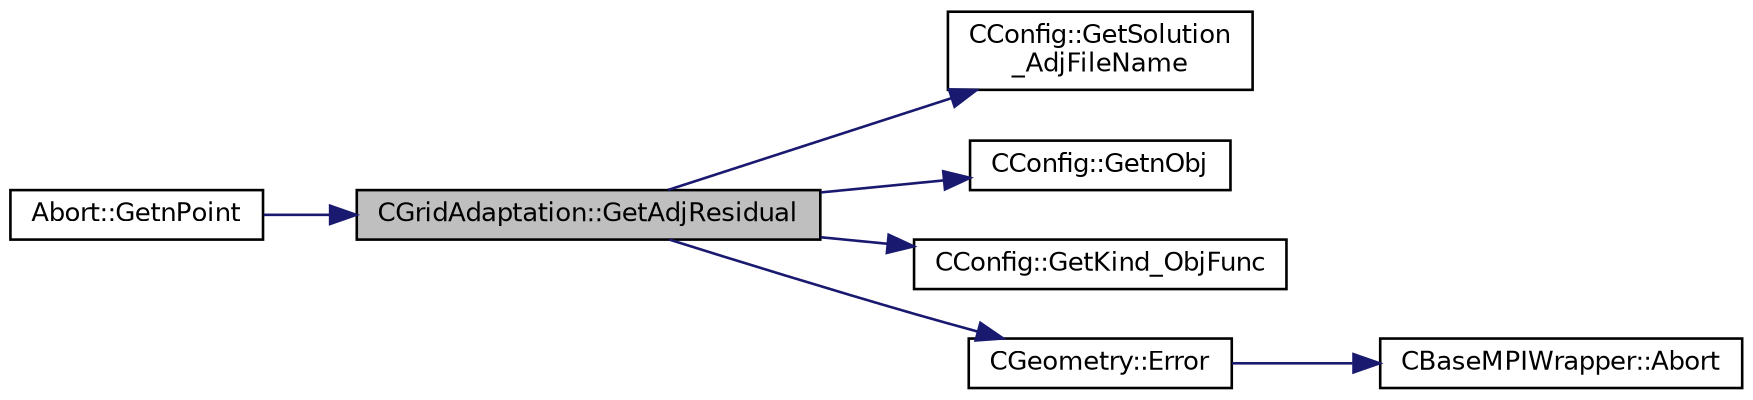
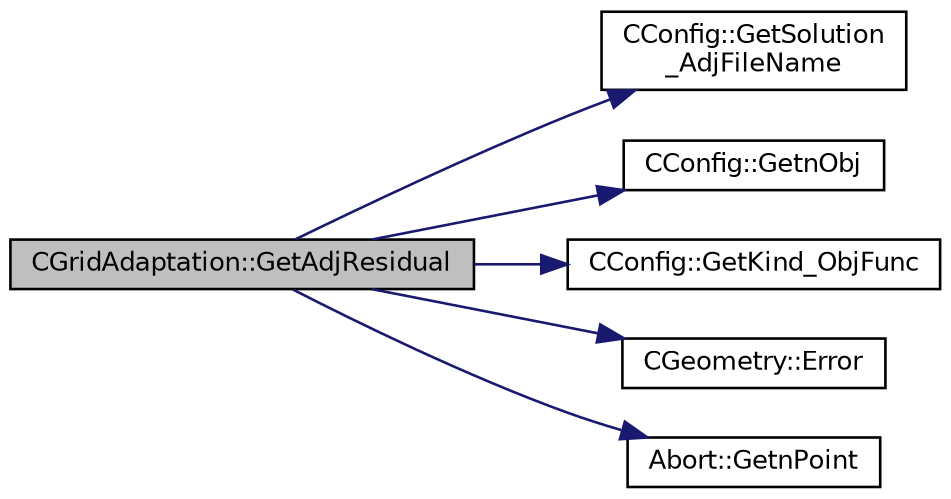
edge "Abort::GetnPoint" -> "CGridAdaptation::GetAdjResidual": reversed
node "CBaseMPIWrapper::Abort": removed
